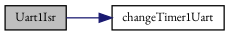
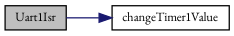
node "changeTimer1Uart": label "changeTimer1Uart" -> "changeTimer1Value"
